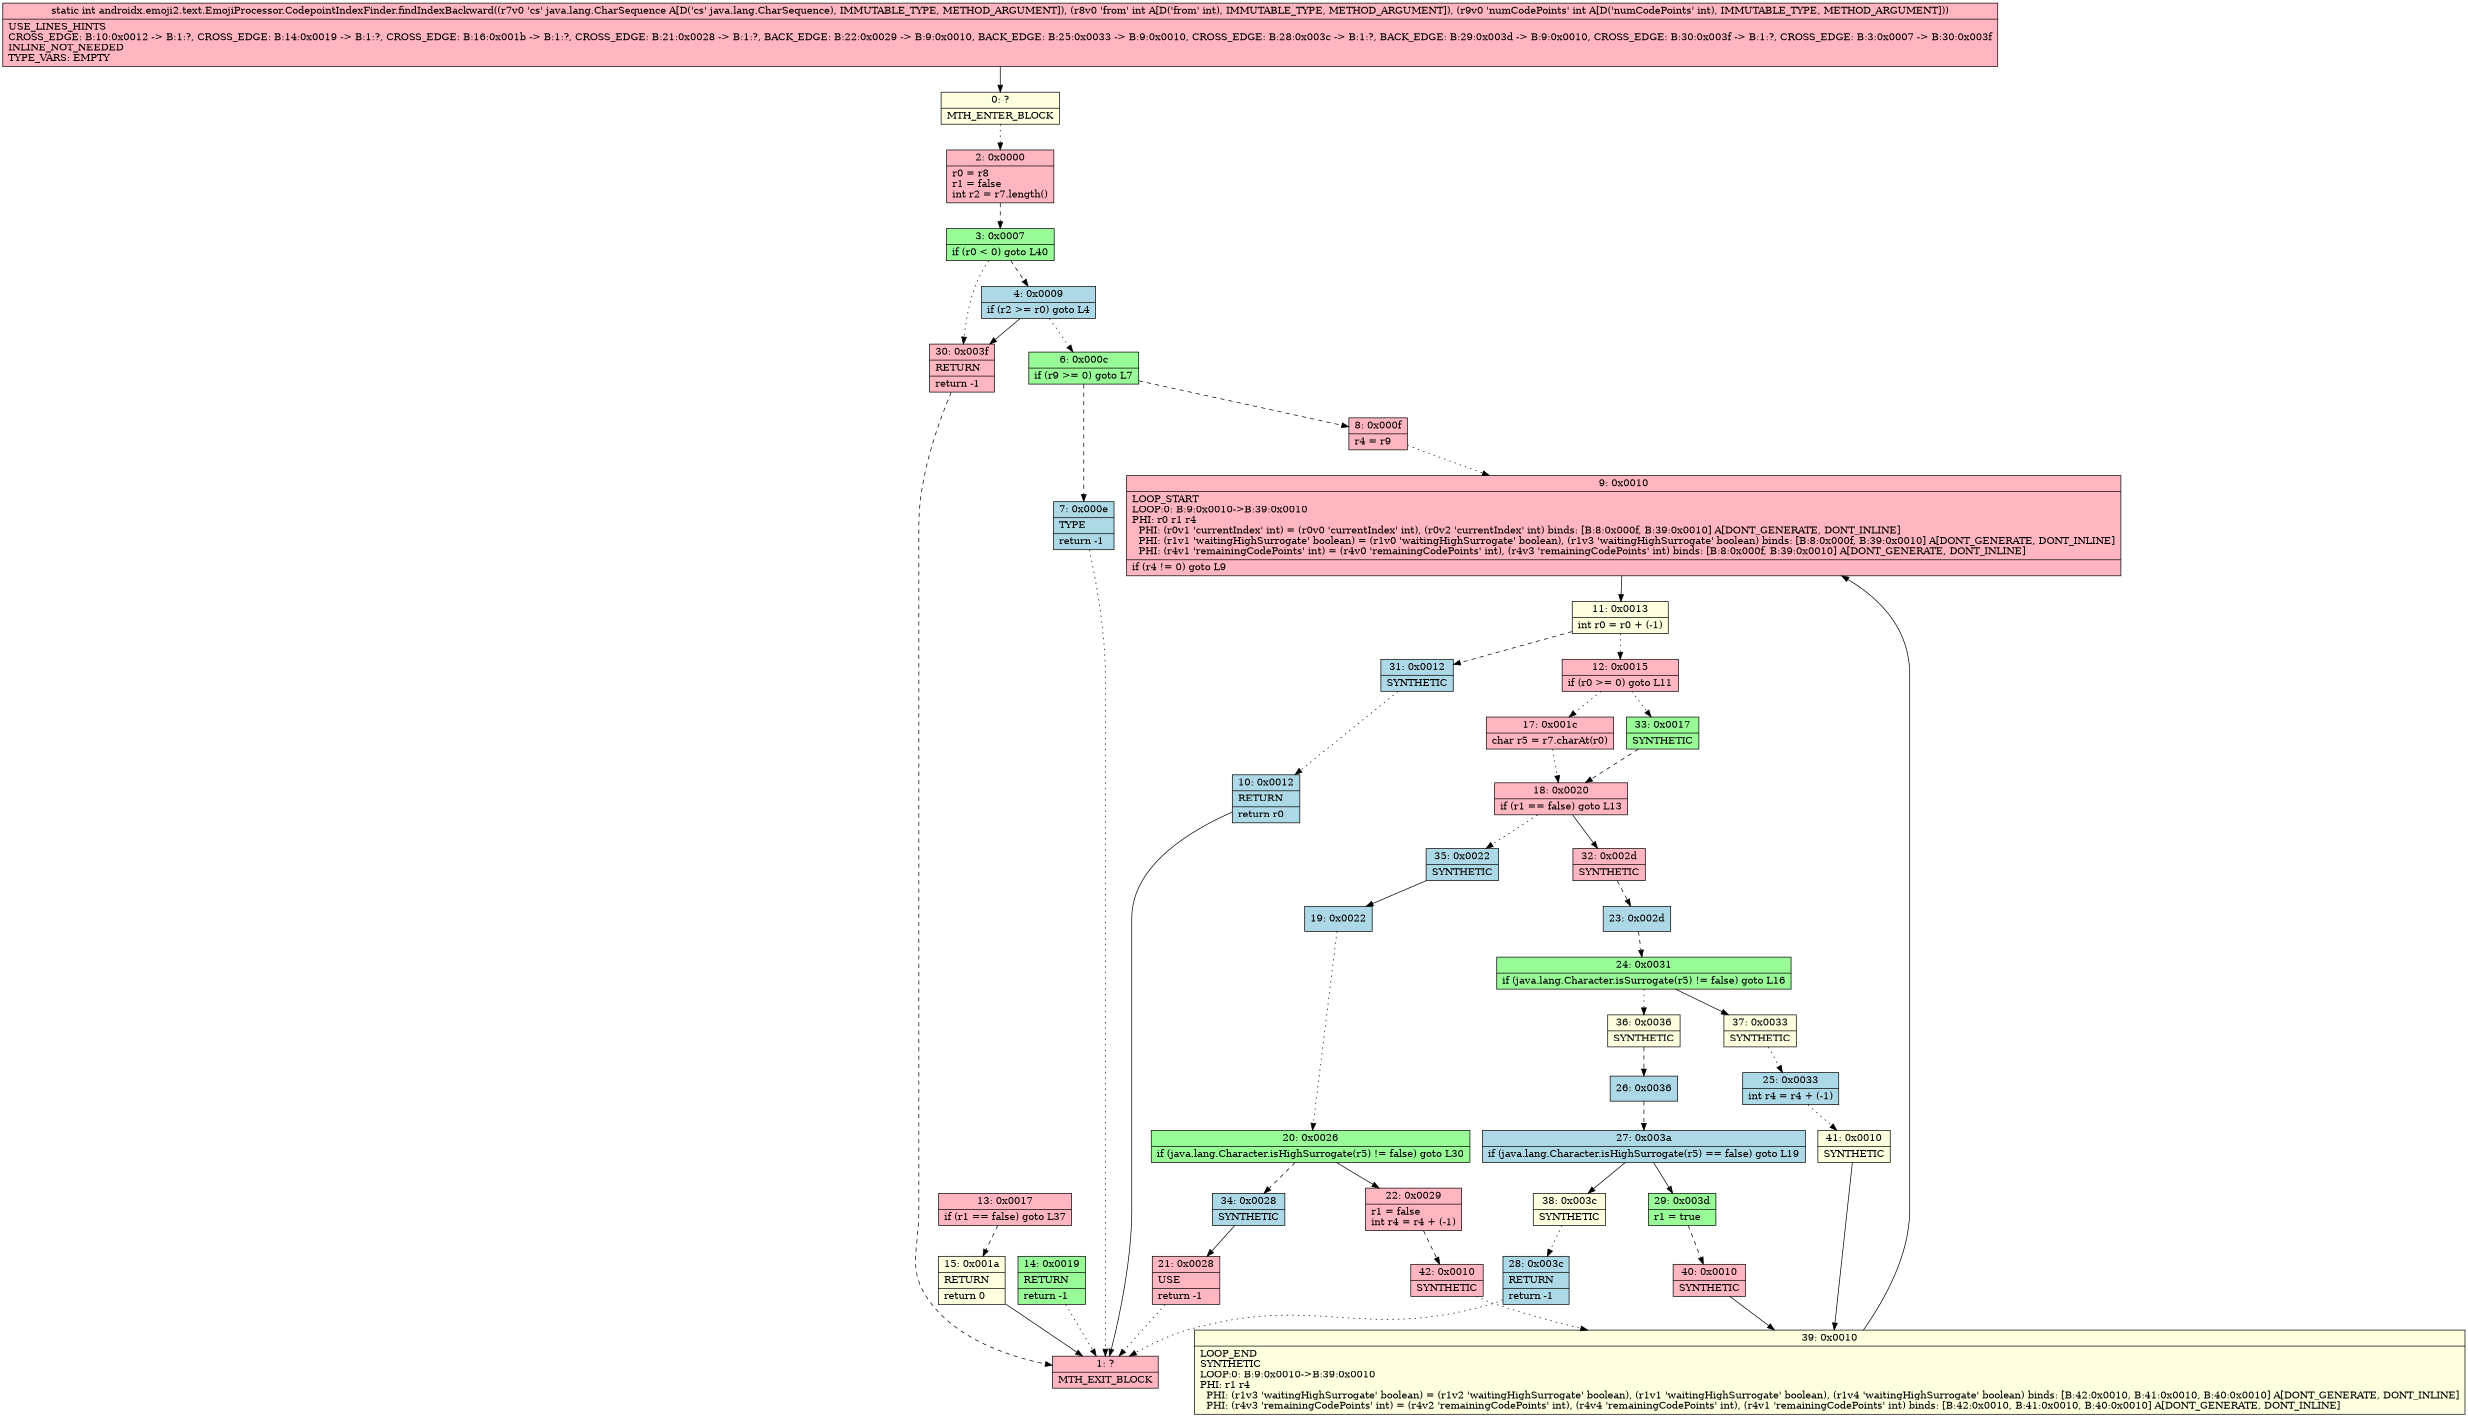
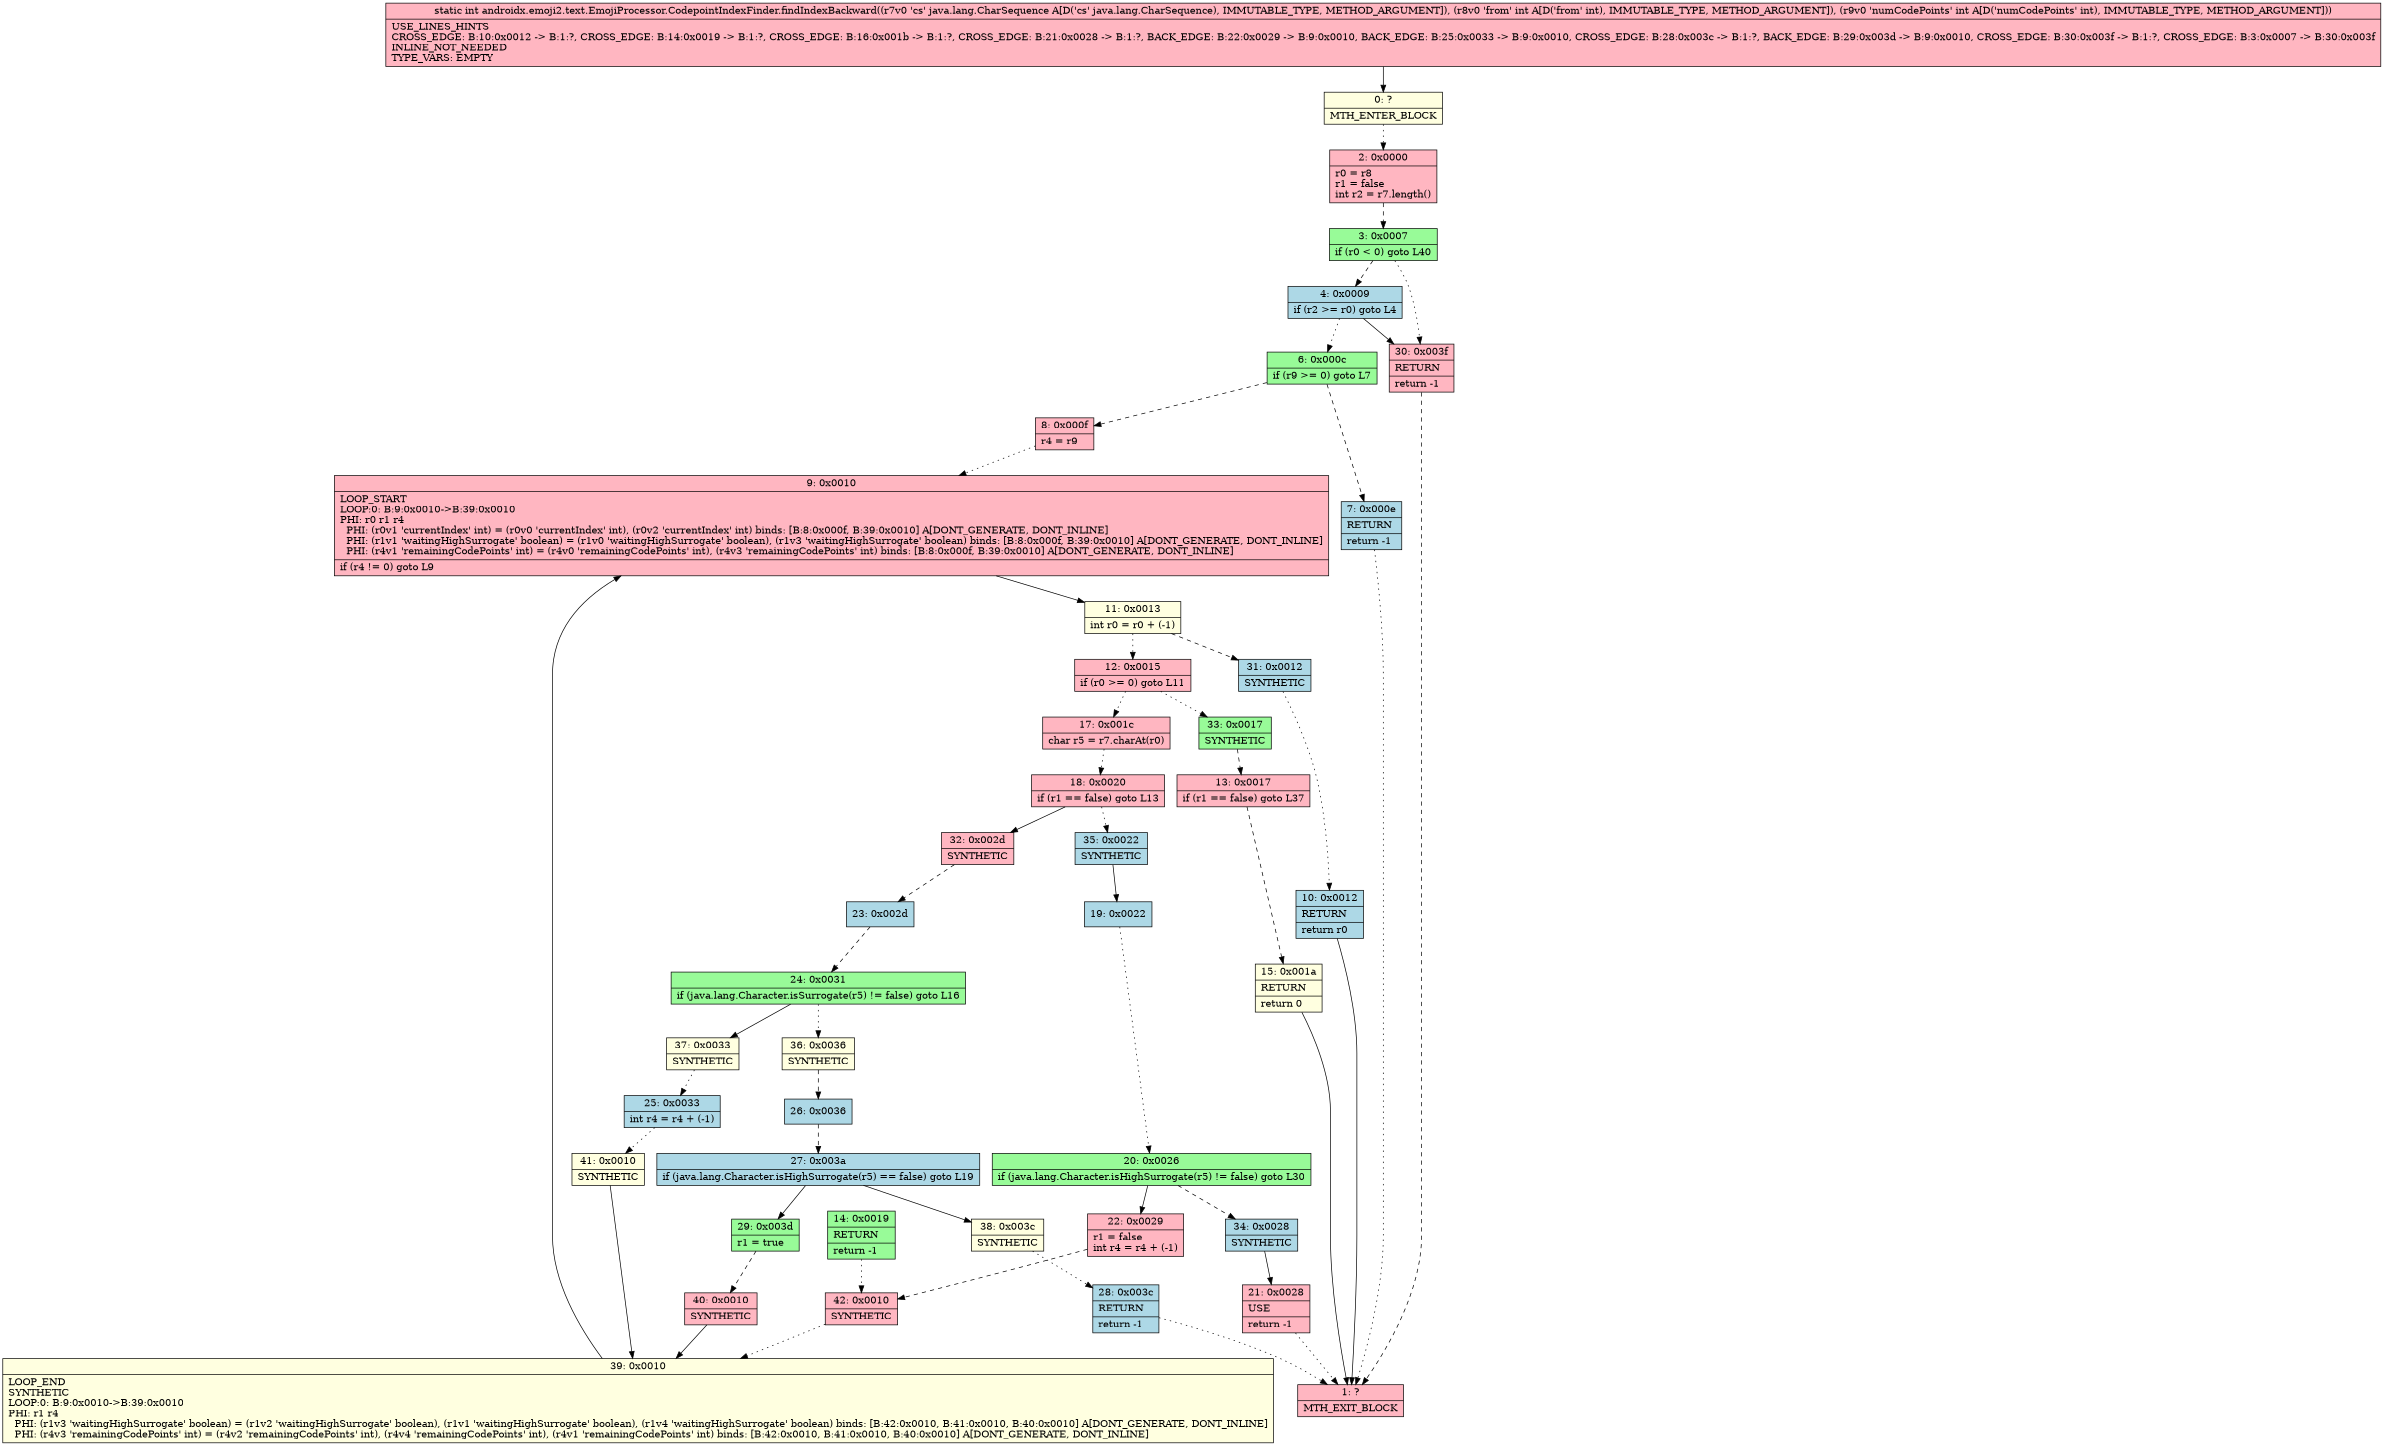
node "7: 0x000e": text "TYPE" -> "RETURN"
edge "33: 0x0017" -> "18: 0x0020": now "33: 0x0017" -> "13: 0x0017"
edge "14: 0x0019" -> "1: ?": now "14: 0x0019" -> "42: 0x0010"
